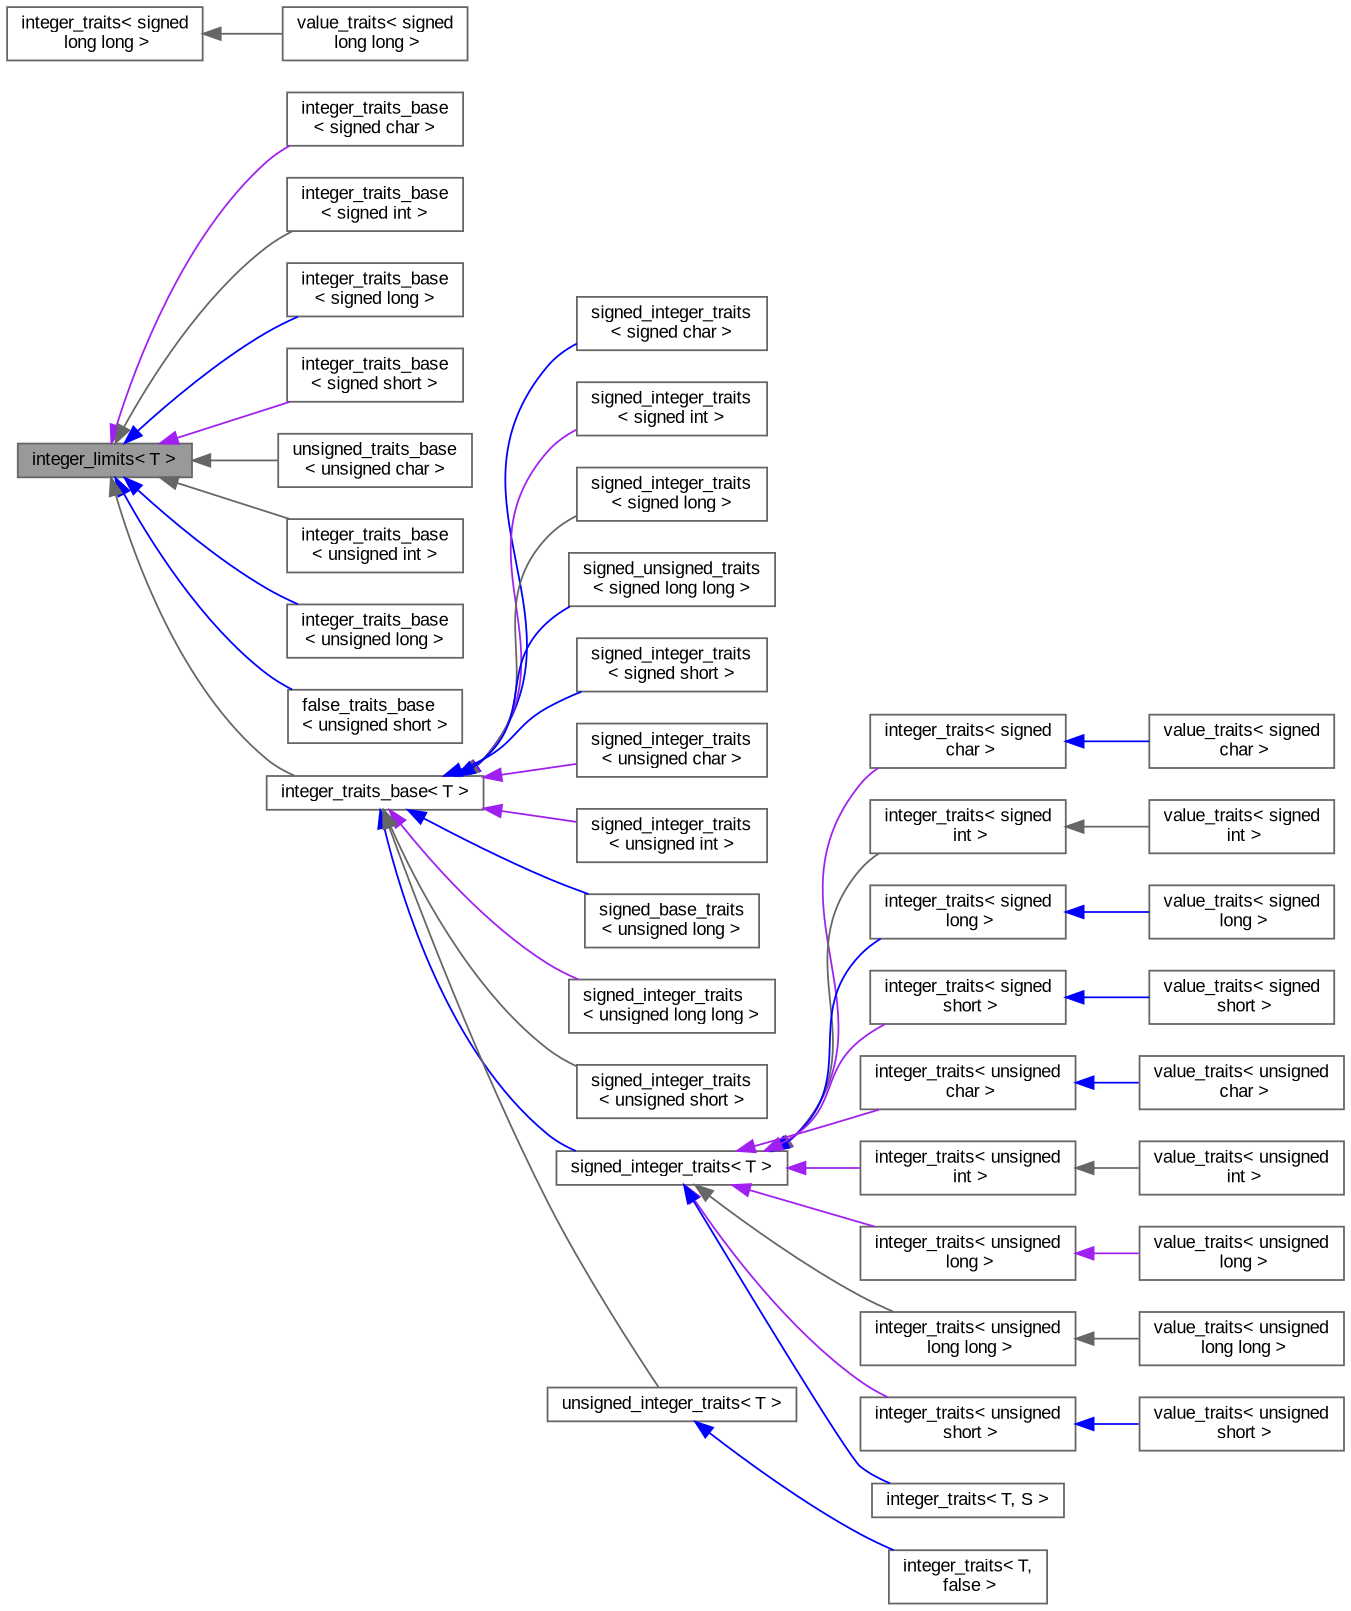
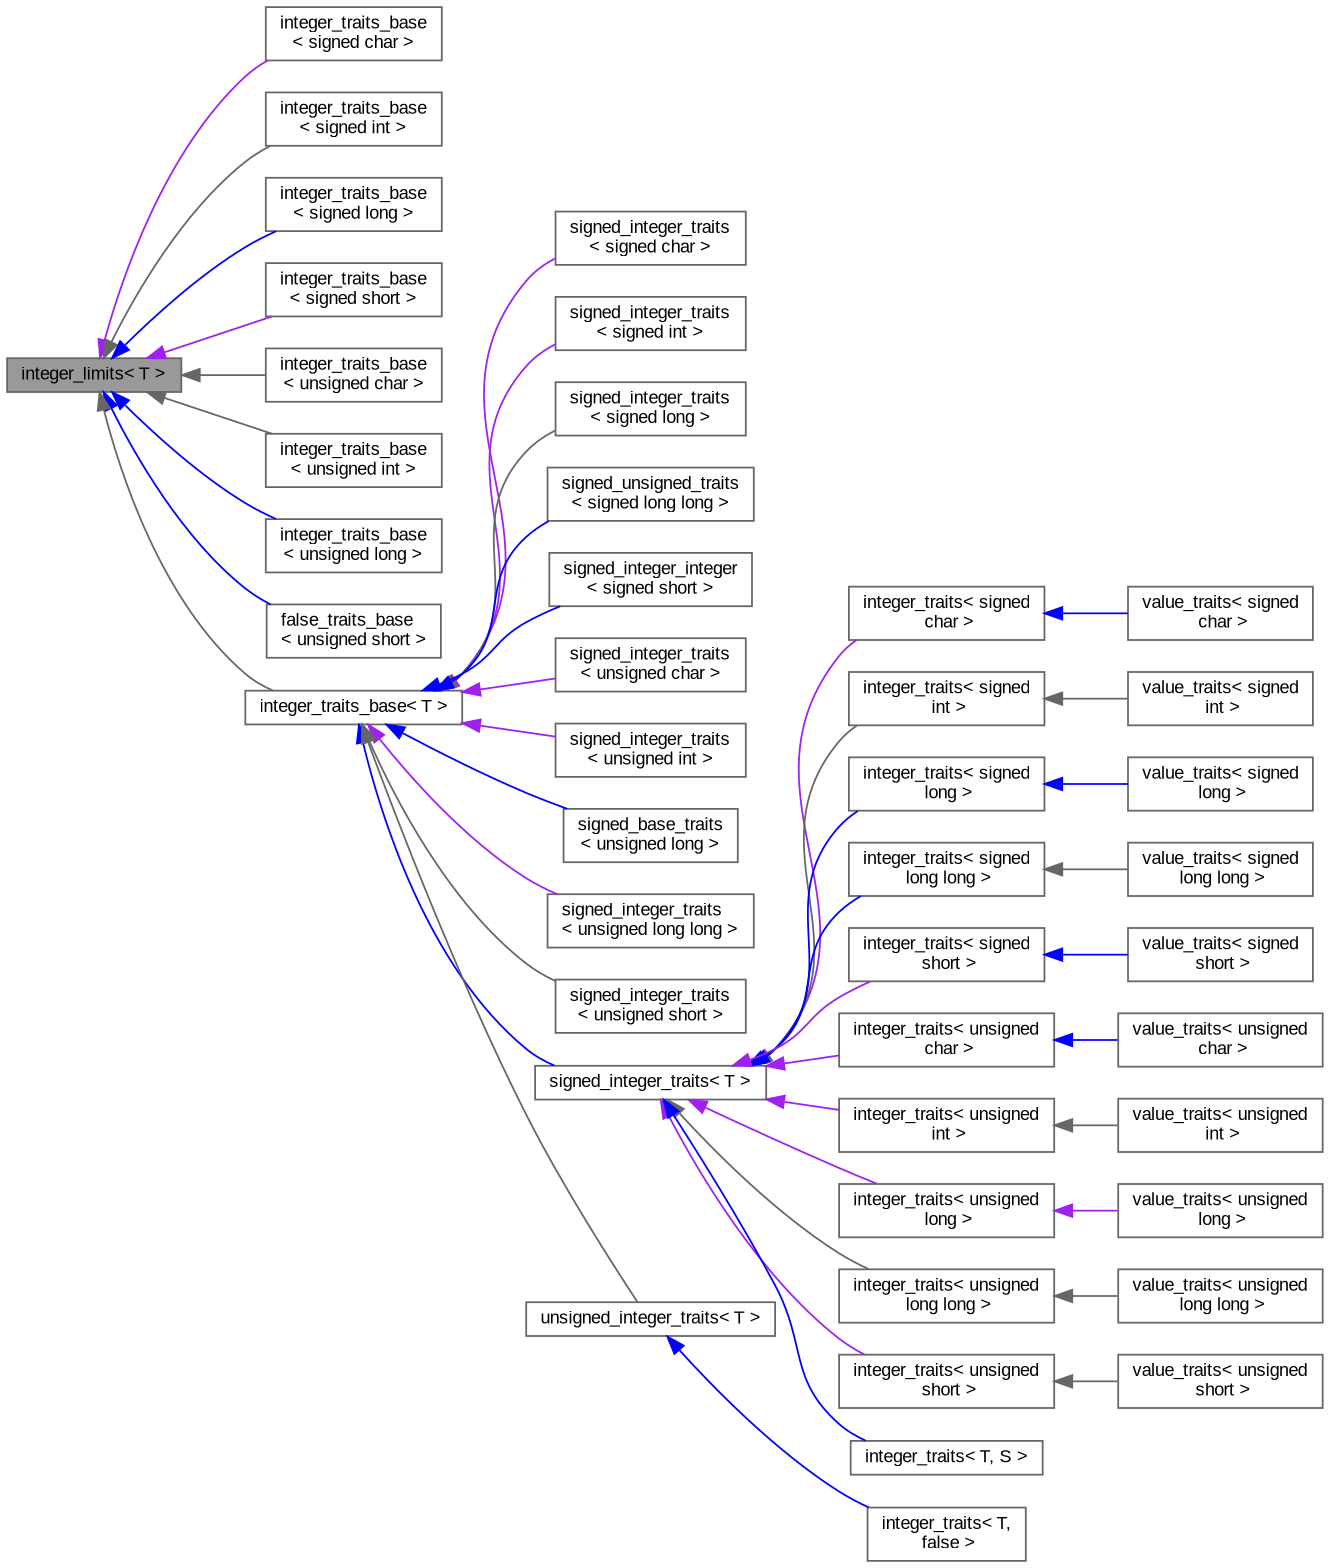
node "unsigned_traits_base < unsigned char >": label "unsigned_traits_base < unsigned char >" -> "integer_traits_base < unsigned char >"
edge "signed_integer_traits < signed char >" -> "integer_traits_base< T >": color blue -> purple
node "signed_integer_traits < signed short >": label "signed_integer_traits < signed short >" -> "signed_integer_integer < signed short >"
edge "integer_traits< signed long long >" -> "signed_integer_traits< T >": added
edge "value_traits< unsigned short >" -> "integer_traits< unsigned short >": color blue -> gray40
